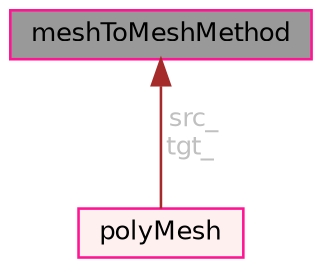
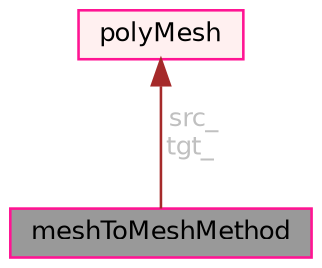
edge "polyMesh" -> "meshToMeshMethod": reversed
